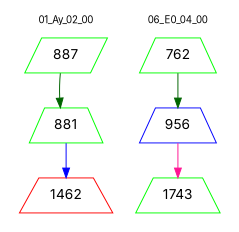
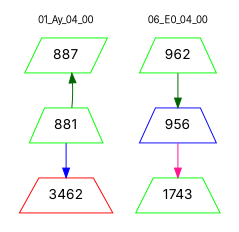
cluster "01_Ay_02_00": label "01_Ay_02_00" -> "01_Ay_04_00"
node "762": label "762" -> "962"
edge "887" -> "881": reversed
node "1462": label "1462" -> "3462"
